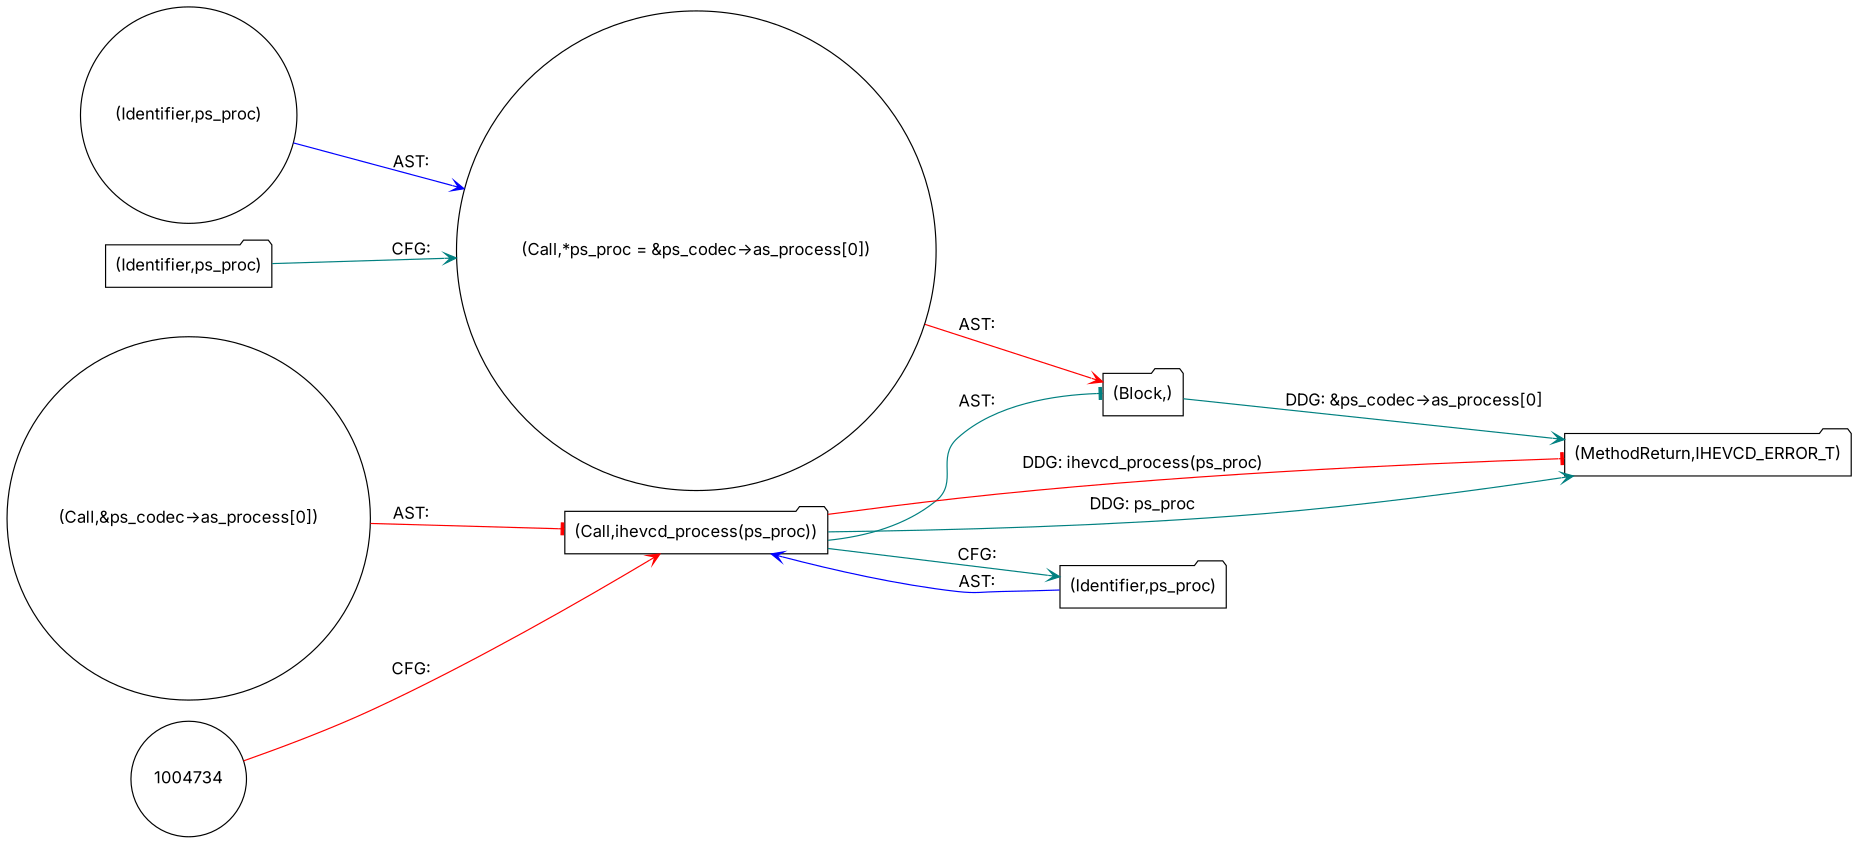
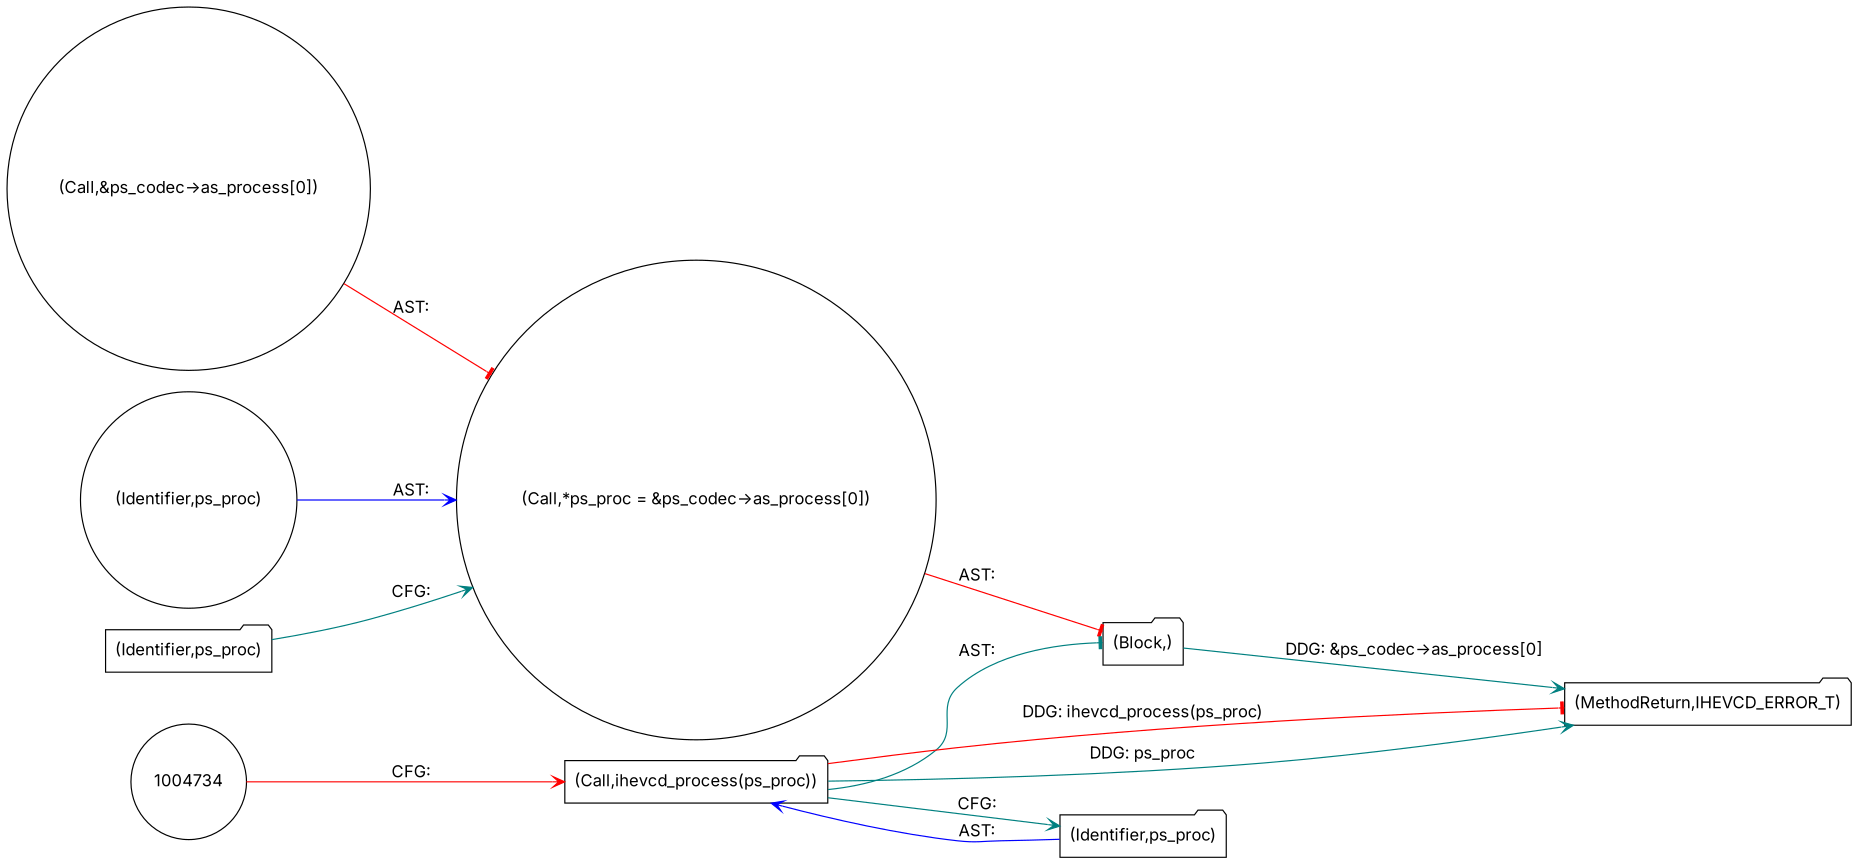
edge "(Call,*ps_proc = &ps_codec->as_process[0])" -> "(Block,)": arrowhead vee -> tee
edge "(Call,&ps_codec->as_process[0])" -> "(Call,ihevcd_process(ps_proc))": now "(Call,&ps_codec->as_process[0])" -> "(Call,*ps_proc = &ps_codec->as_process[0])"
